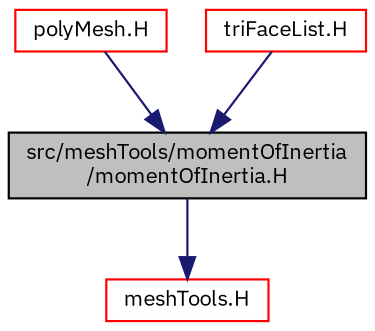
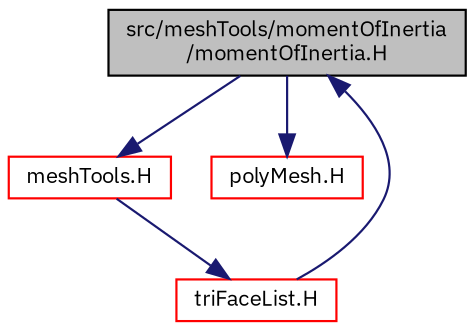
edge "polyMesh.H" -> "src/meshTools/momentOfInertia /momentOfInertia.H": reversed
edge "meshTools.H" -> "triFaceList.H": added
